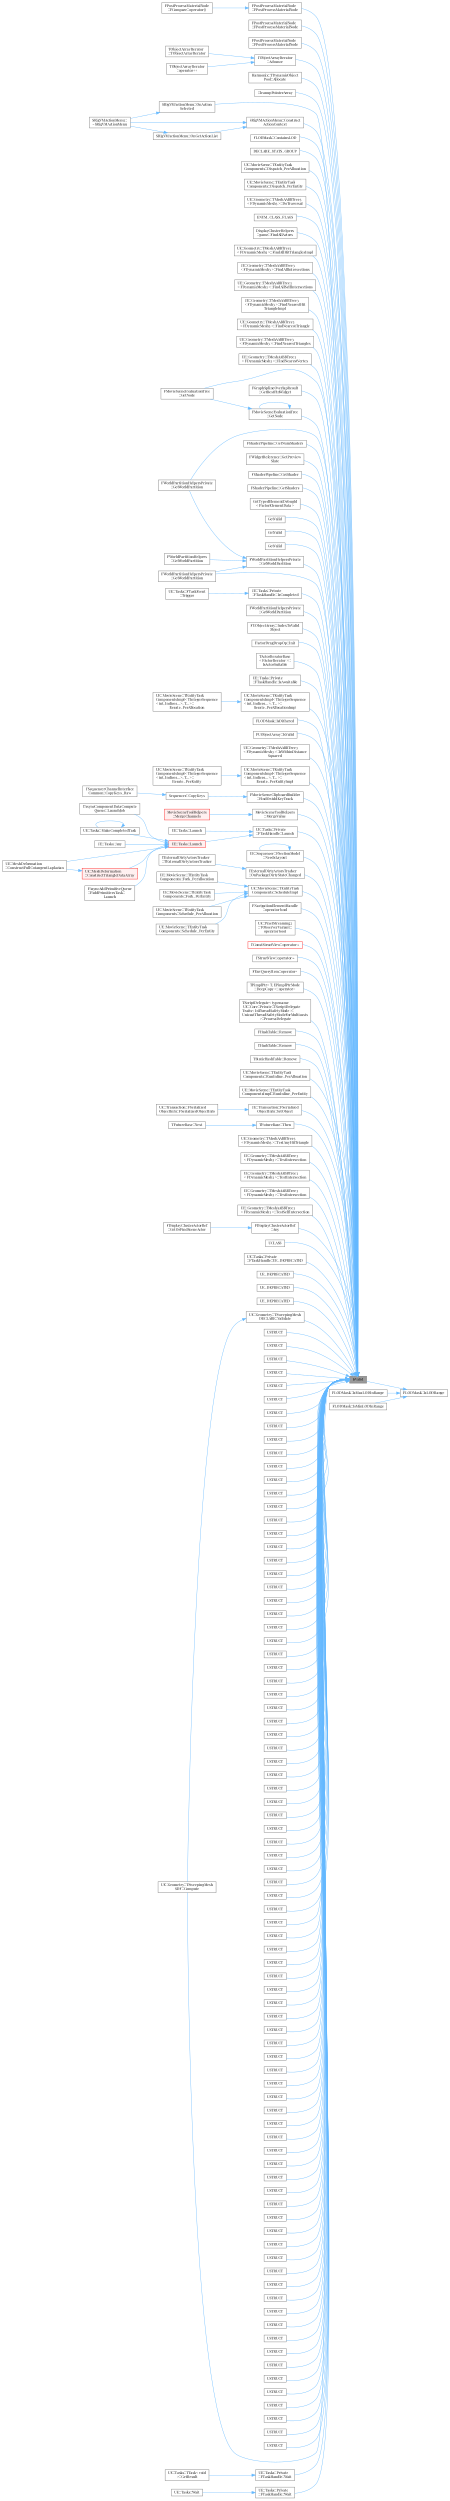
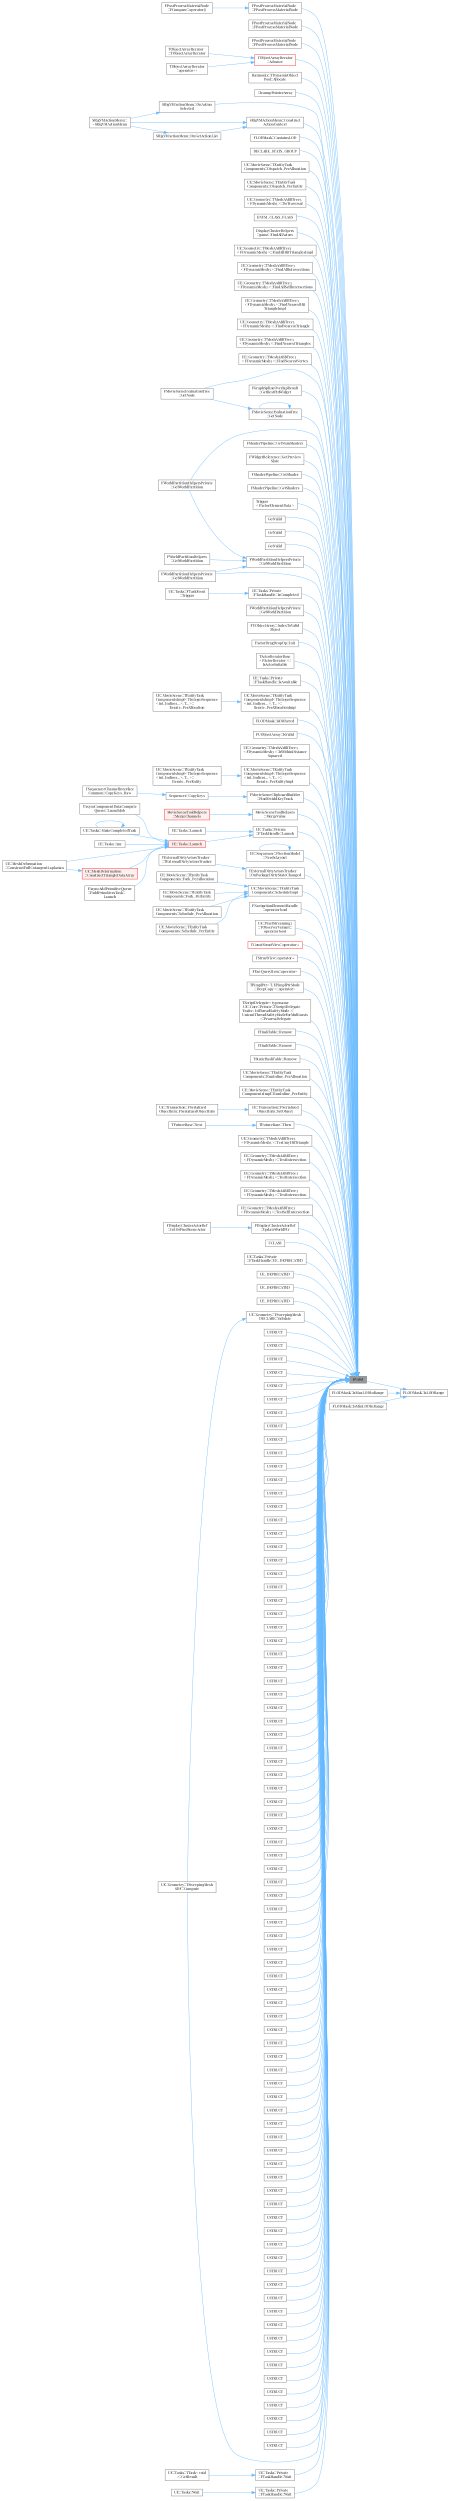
node "TObjectArrayIterator ::Advance": color grey40 -> red
node "GetTypedElementDebugId < FActorElementData >": label "GetTypedElementDebugId < FActorElementData >" -> "Trigger < FActorElementData >"
node "FDisplayClusterActorRef ::Any": label "FDisplayClusterActorRef ::Any" -> "FDisplayClusterActorRef ::UpdateWorldPtr"
